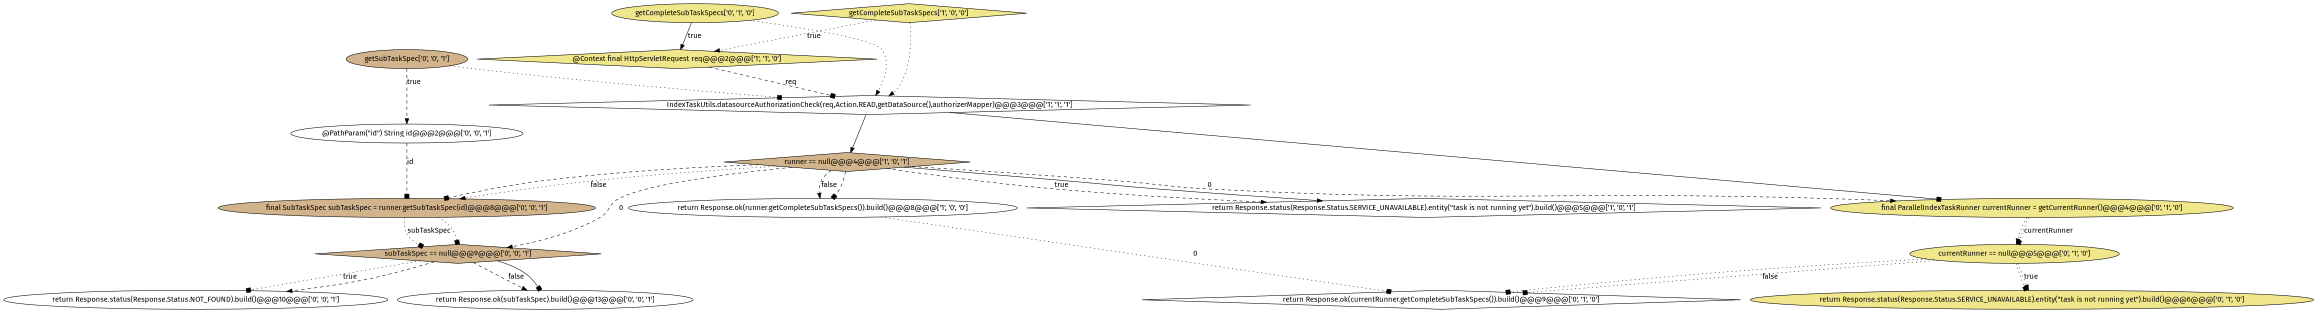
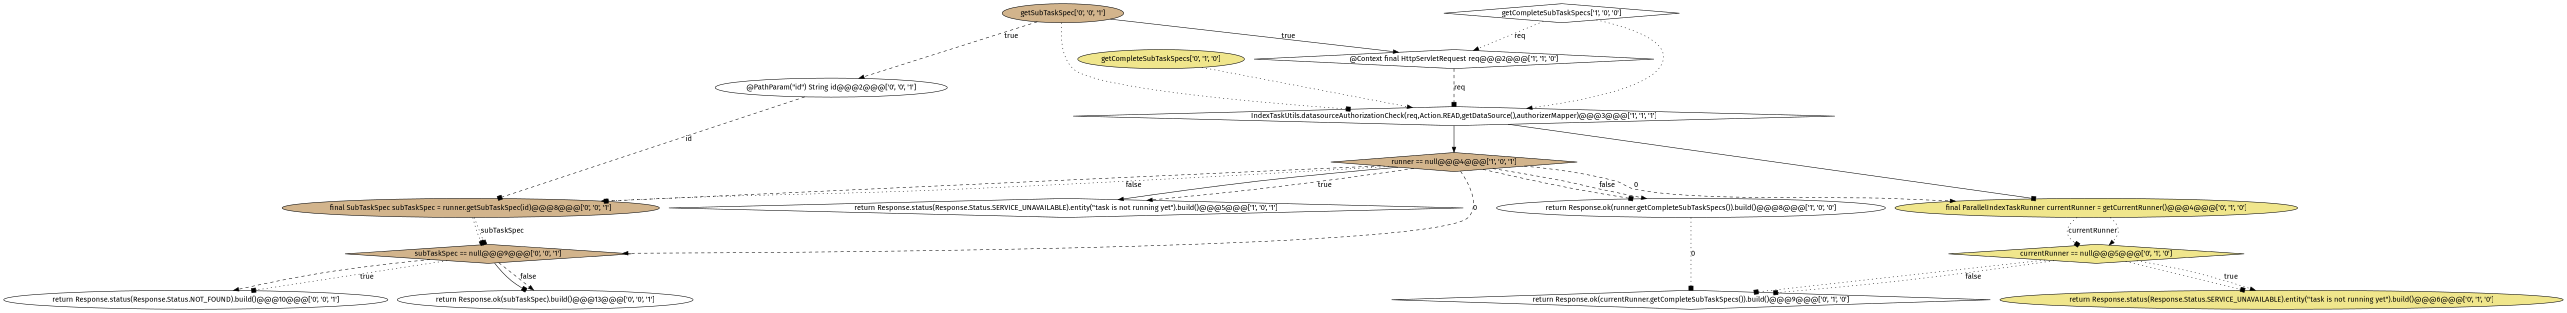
node "getCompleteSubTaskSpecs['1', '0', '0']": fillcolor khaki -> white
edge "getCompleteSubTaskSpecs['0', '1', '0']" -> "@Context final HttpServletRequest req@@@2@@@['1', '1', '0']": now "getSubTaskSpec['0', '0', '1']" -> "@Context final HttpServletRequest req@@@2@@@['1', '1', '0']"
edge "getCompleteSubTaskSpecs['1', '0', '0']" -> "@Context final HttpServletRequest req@@@2@@@['1', '1', '0']": label "true" -> "req"
node "@Context final HttpServletRequest req@@@2@@@['1', '1', '0']": fillcolor khaki -> white
node "currentRunner == null@@@5@@@['0', '1', '0']": shape ellipse -> diamond
